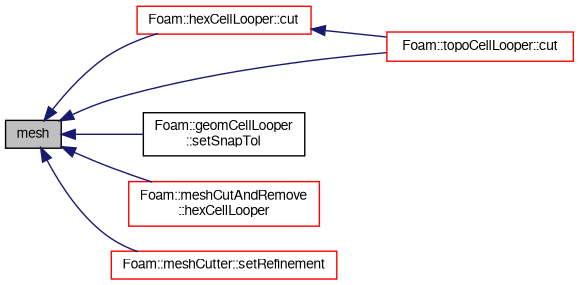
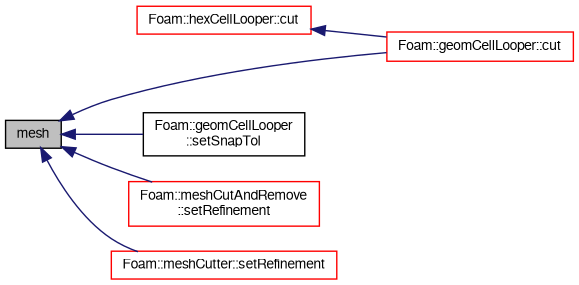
node "Foam::topoCellLooper::cut": label "Foam::topoCellLooper::cut" -> "Foam::geomCellLooper::cut"
edge "Foam::hexCellLooper::cut" -> "mesh": removed
node "Foam::meshCutAndRemove ::hexCellLooper": label "Foam::meshCutAndRemove ::hexCellLooper" -> "Foam::meshCutAndRemove ::setRefinement"
